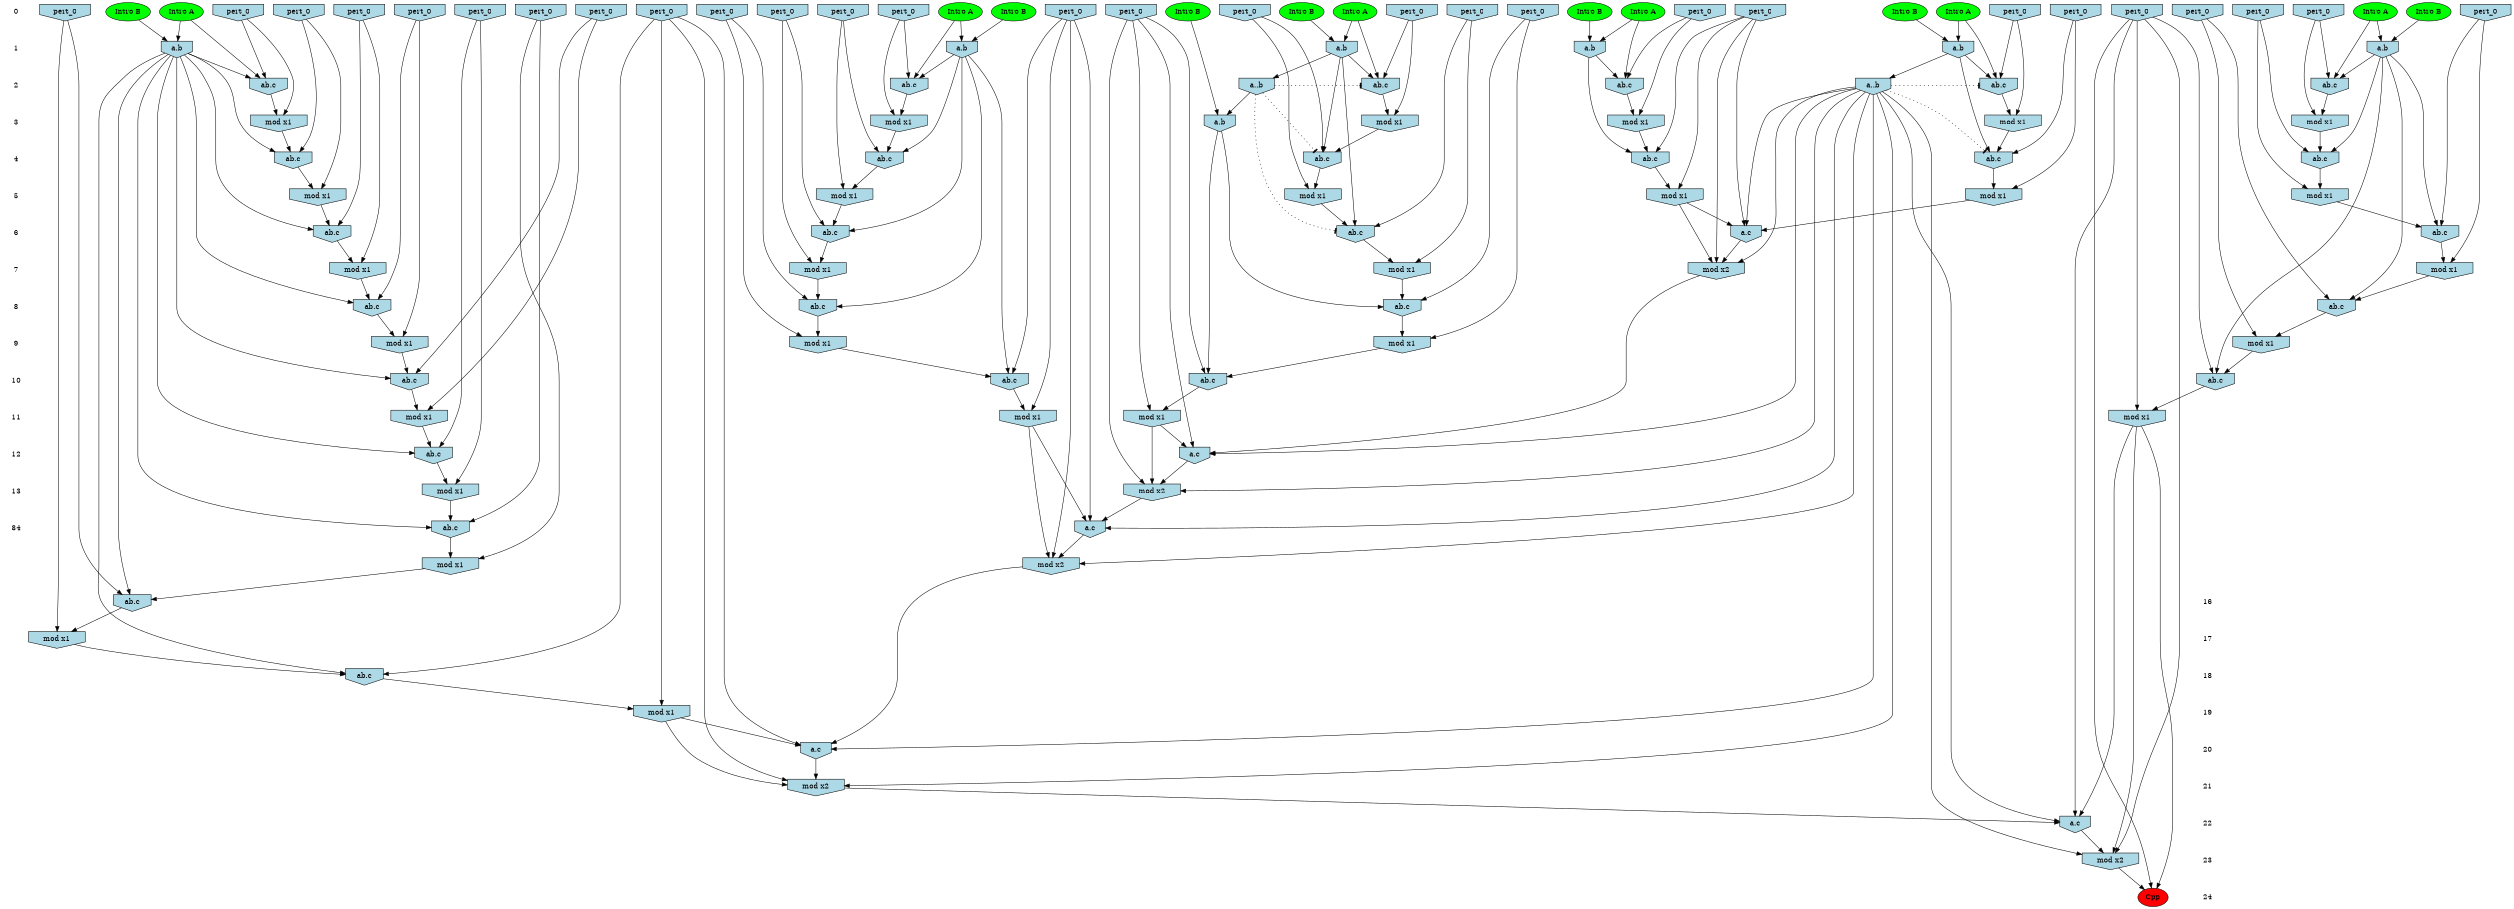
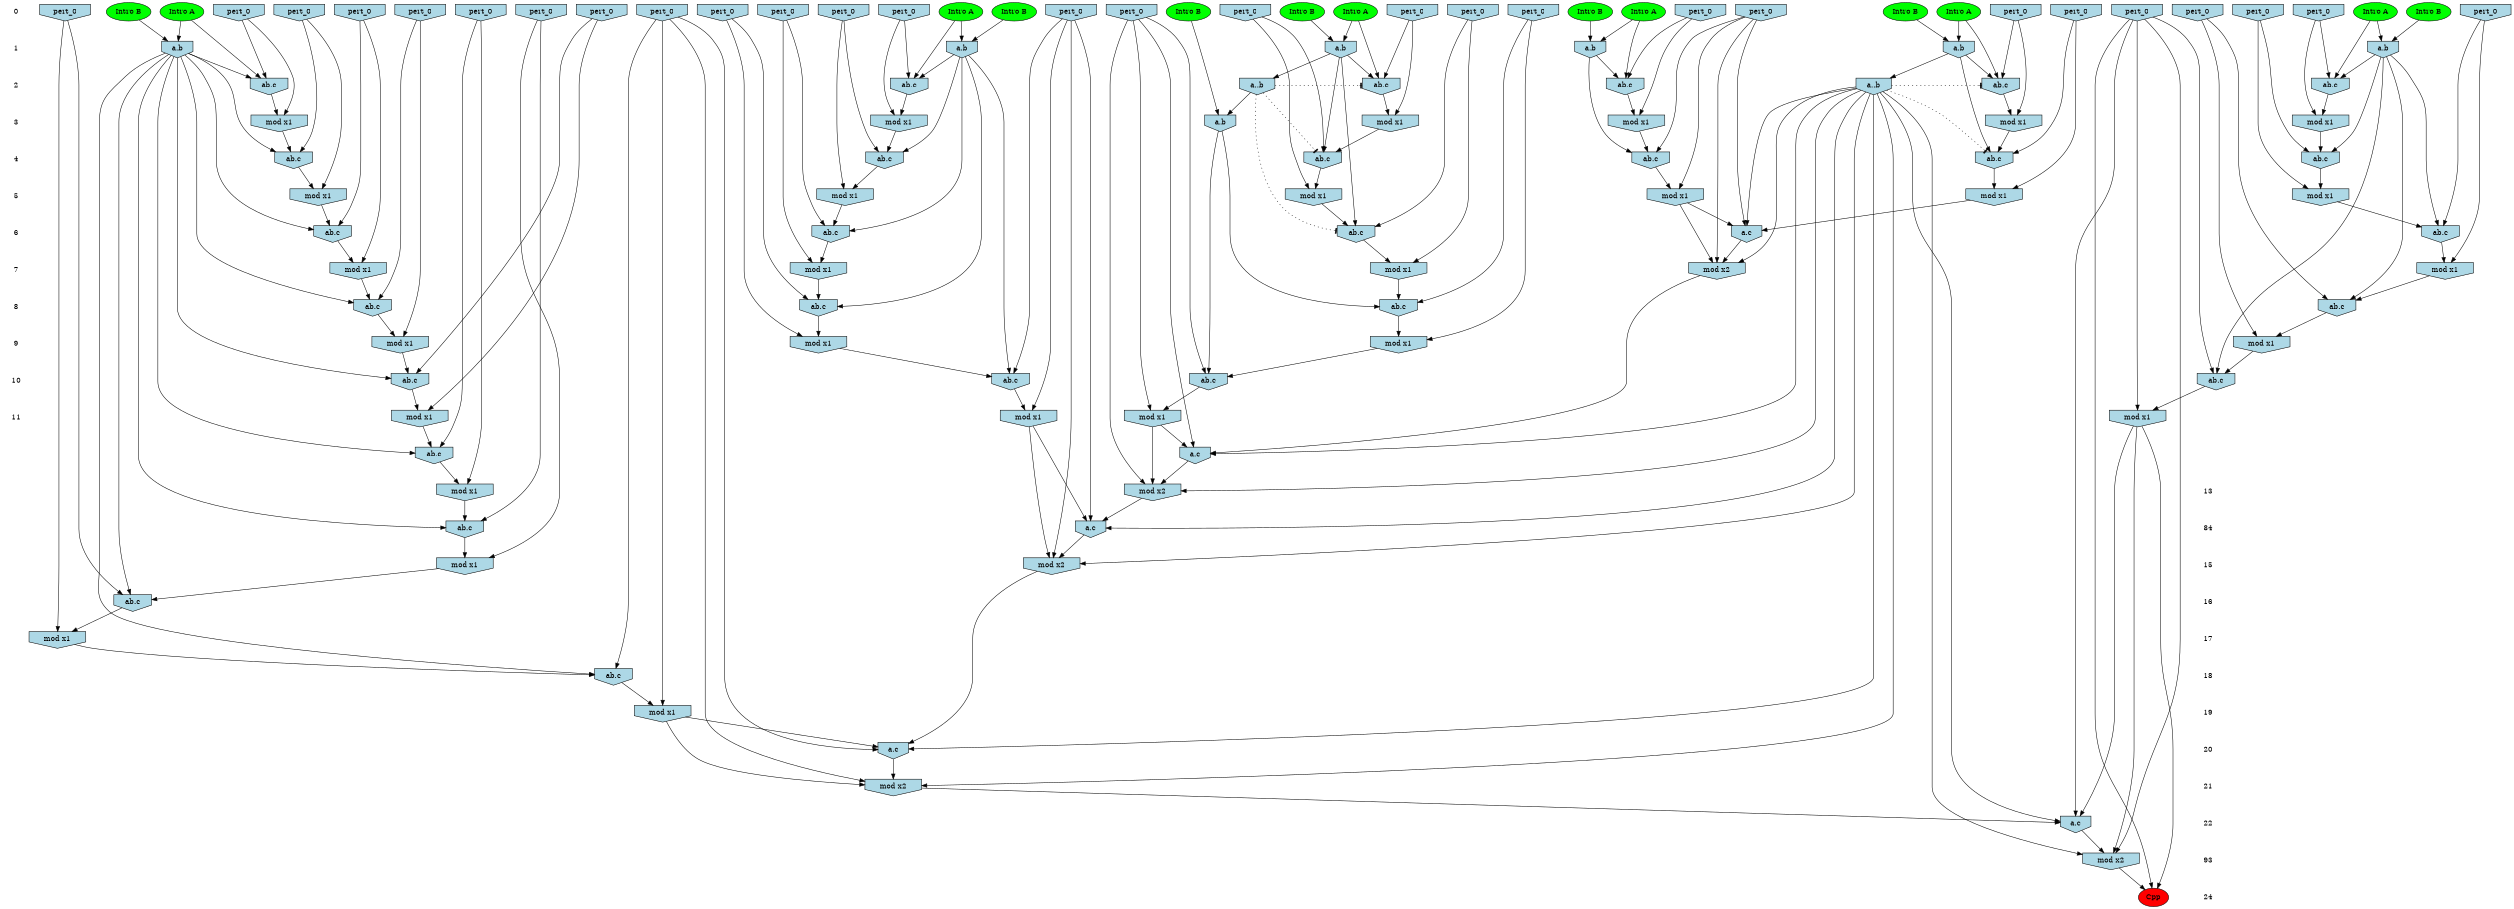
node "12": removed
node "15": added
node "23": label "23" -> "93"
